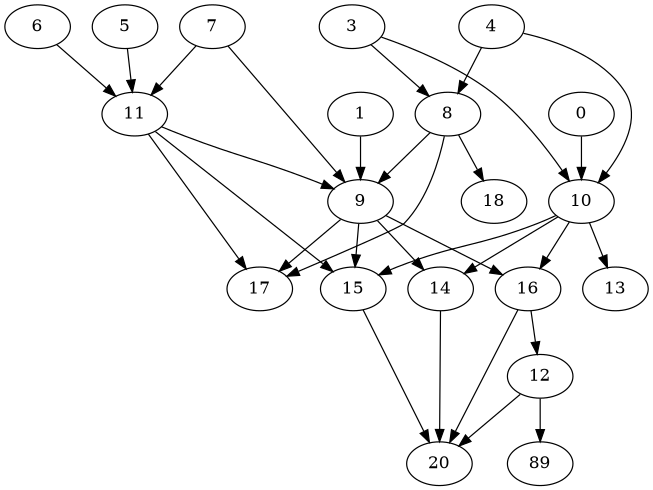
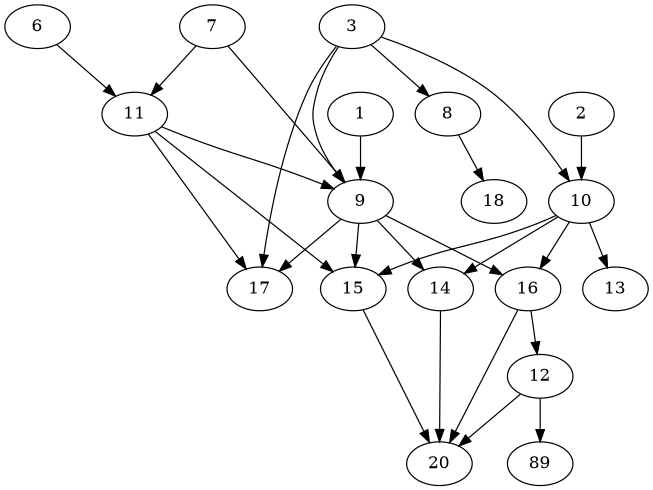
node "5": removed
node "4": removed
node "0": label "0" -> "2"
edge "8" -> "9": now "3" -> "9"
edge "8" -> "17": now "3" -> "17"
